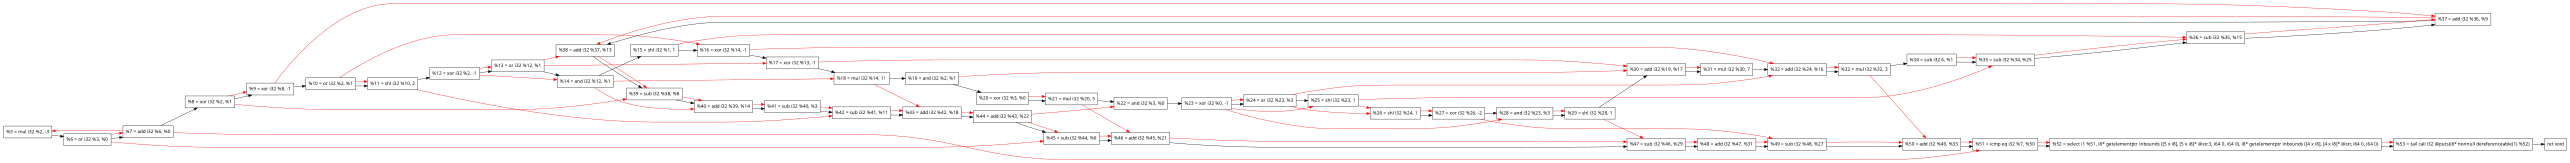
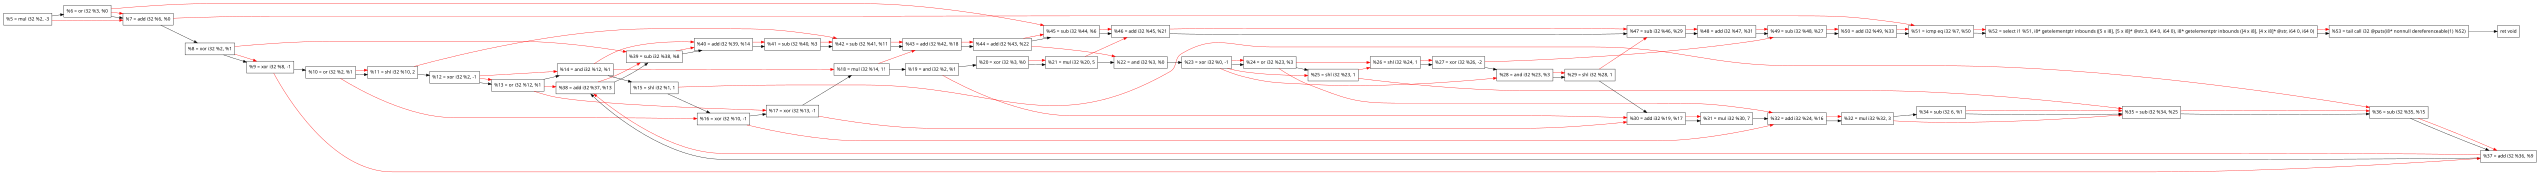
node "%16 = xor i32 %14, -1": label "%16 = xor i32 %14, -1" -> "%16 = xor i32 %10, -1"
edge "%32 = mul i32 %32, 3" -> "%50 = add i32 %49, %33": now "%32 = mul i32 %32, 3" -> "%35 = sub i32 %34, %25"
edge "%7 = add i32 %6, %0" -> "%5 = mul i32 %2, -3": reversed
